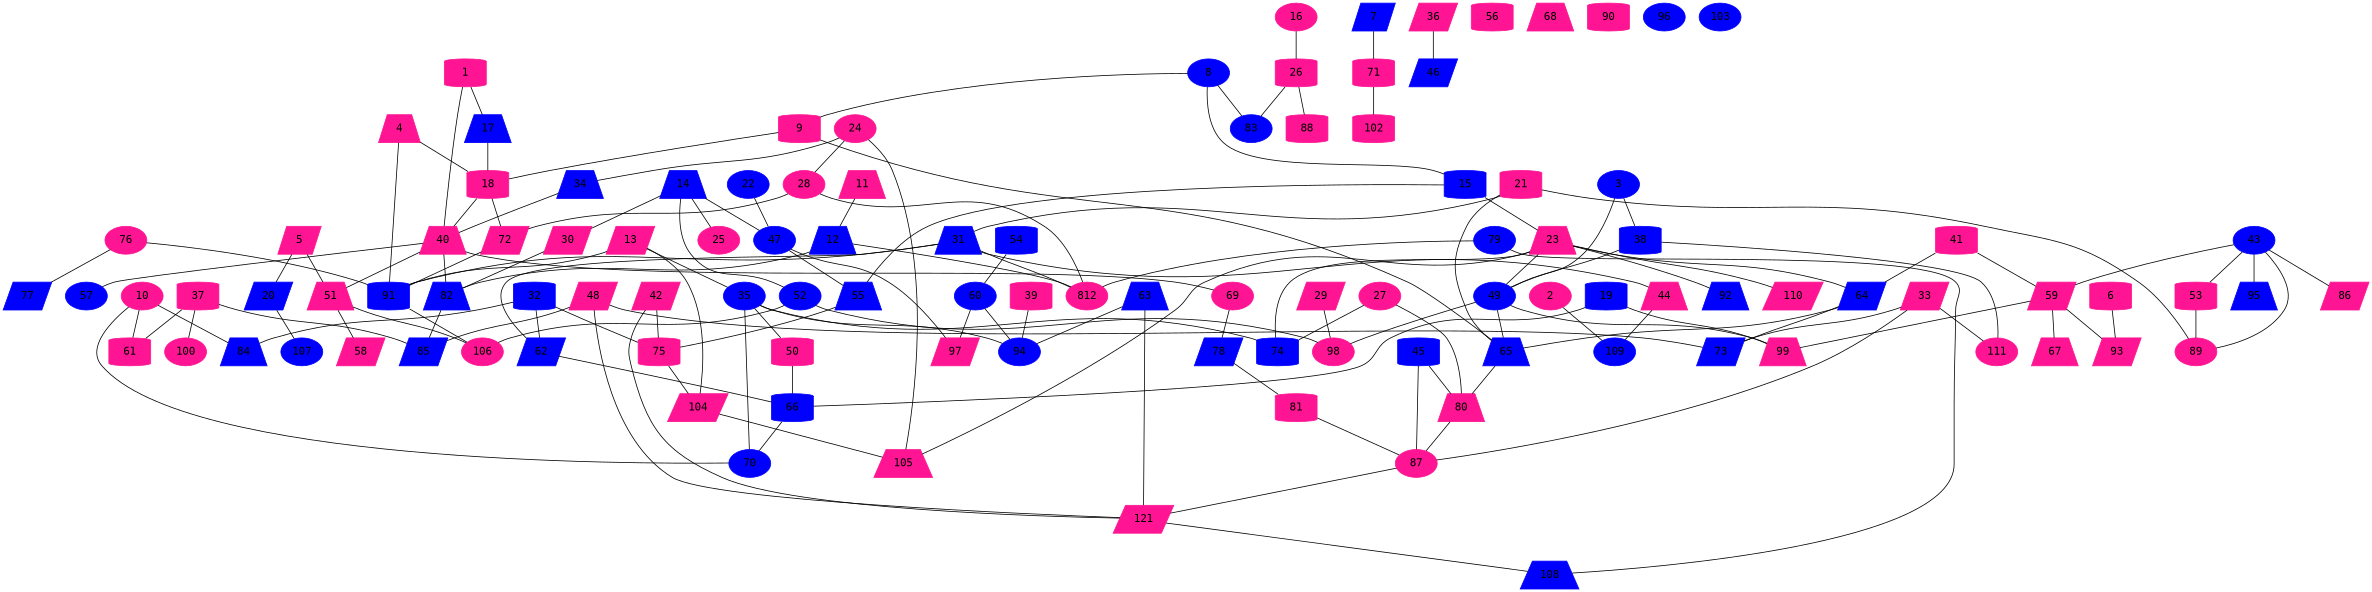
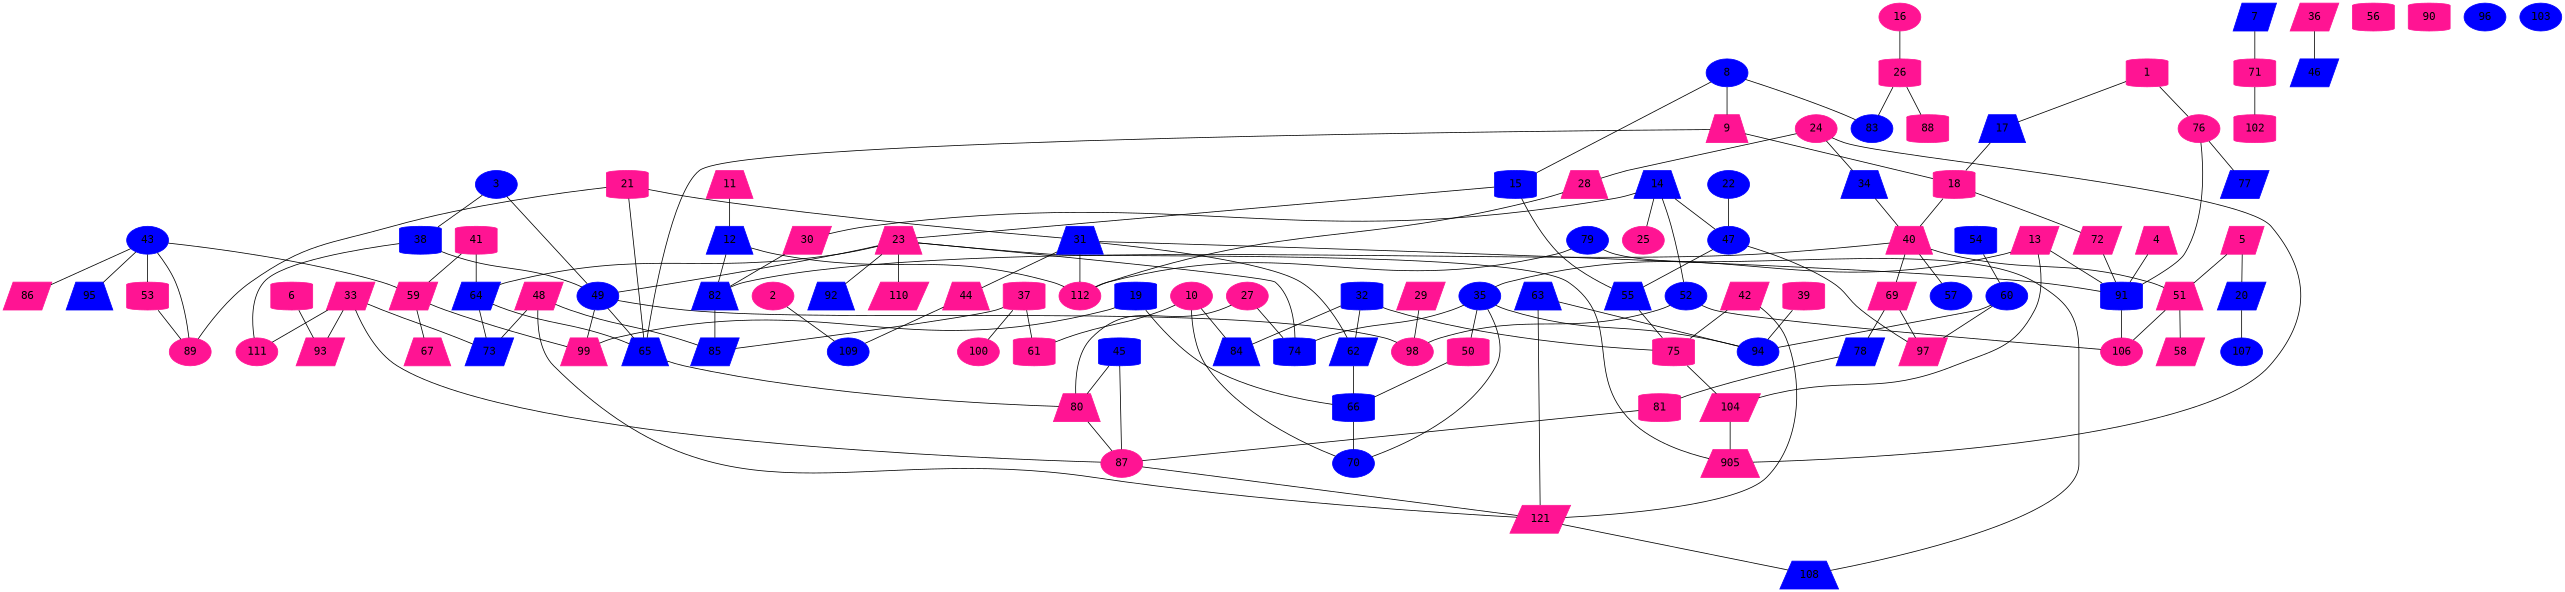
node "68": removed
node "9": shape cylinder -> trapezium
edge "1" -- "40": now "1" -- "76"
edge "4" -- "18": removed
node "28": shape ellipse -> trapezium
edge "28" -- "72": removed
node "812": label "812" -> "112"
node "69": shape ellipse -> parallelogram
edge "59" -- "93": now "33" -- "93"
edge "69" -- "97": added
node "105": label "105" -> "905"
